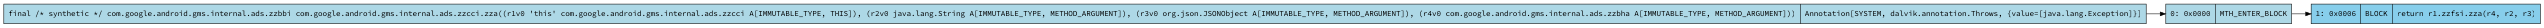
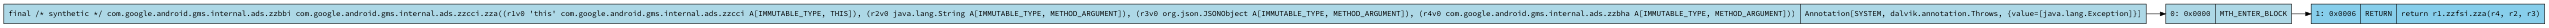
node "1: 0x0006": text "BLOCK" -> "RETURN"
